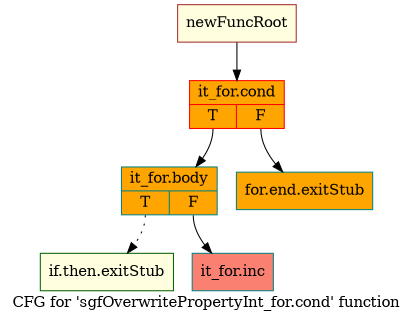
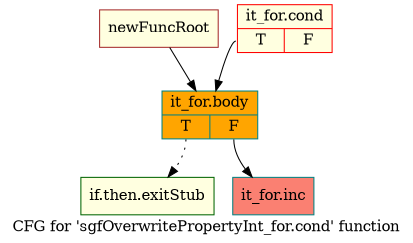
edge "newFuncRoot" -> "it_for.cond": now "newFuncRoot" -> "it_for.body"
node "it_for.cond": fillcolor orange -> lightyellow
node "for.end.exitStub": removed
